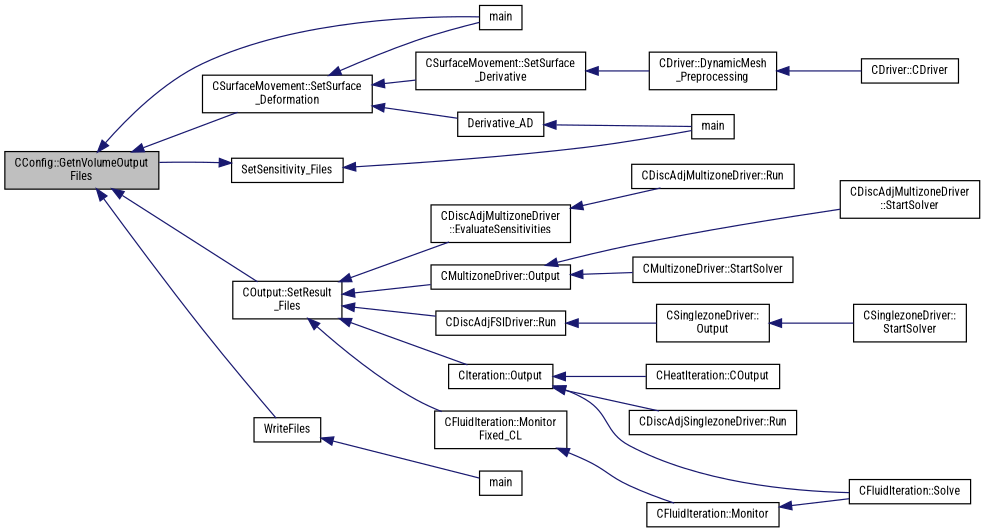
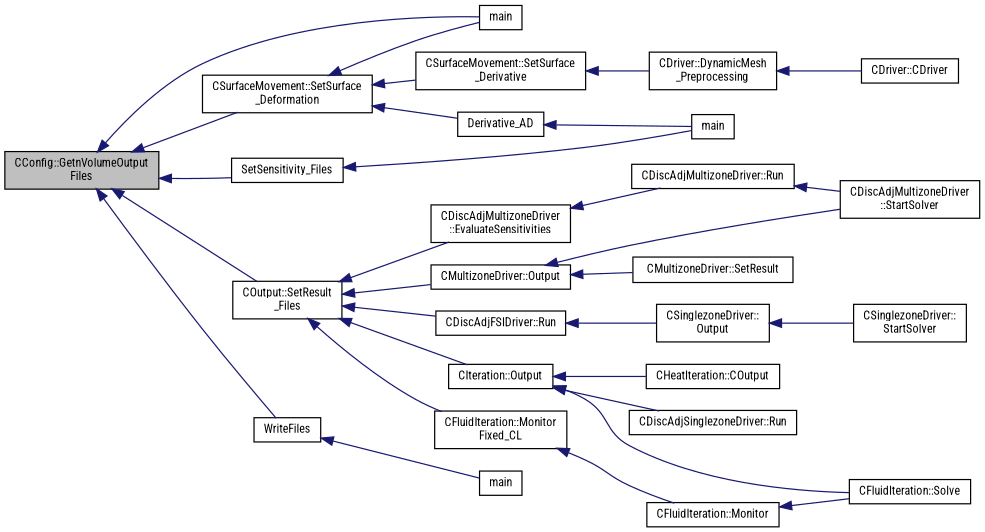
edge "CConfig::GetnVolumeOutput Files" -> "SetSensitivity_Files": reversed
edge "CDiscAdjMultizoneDriver ::StartSolver" -> "CDiscAdjMultizoneDriver::Run": added
node "CMultizoneDriver::StartSolver": label "CMultizoneDriver::StartSolver" -> "CMultizoneDriver::SetResult"
